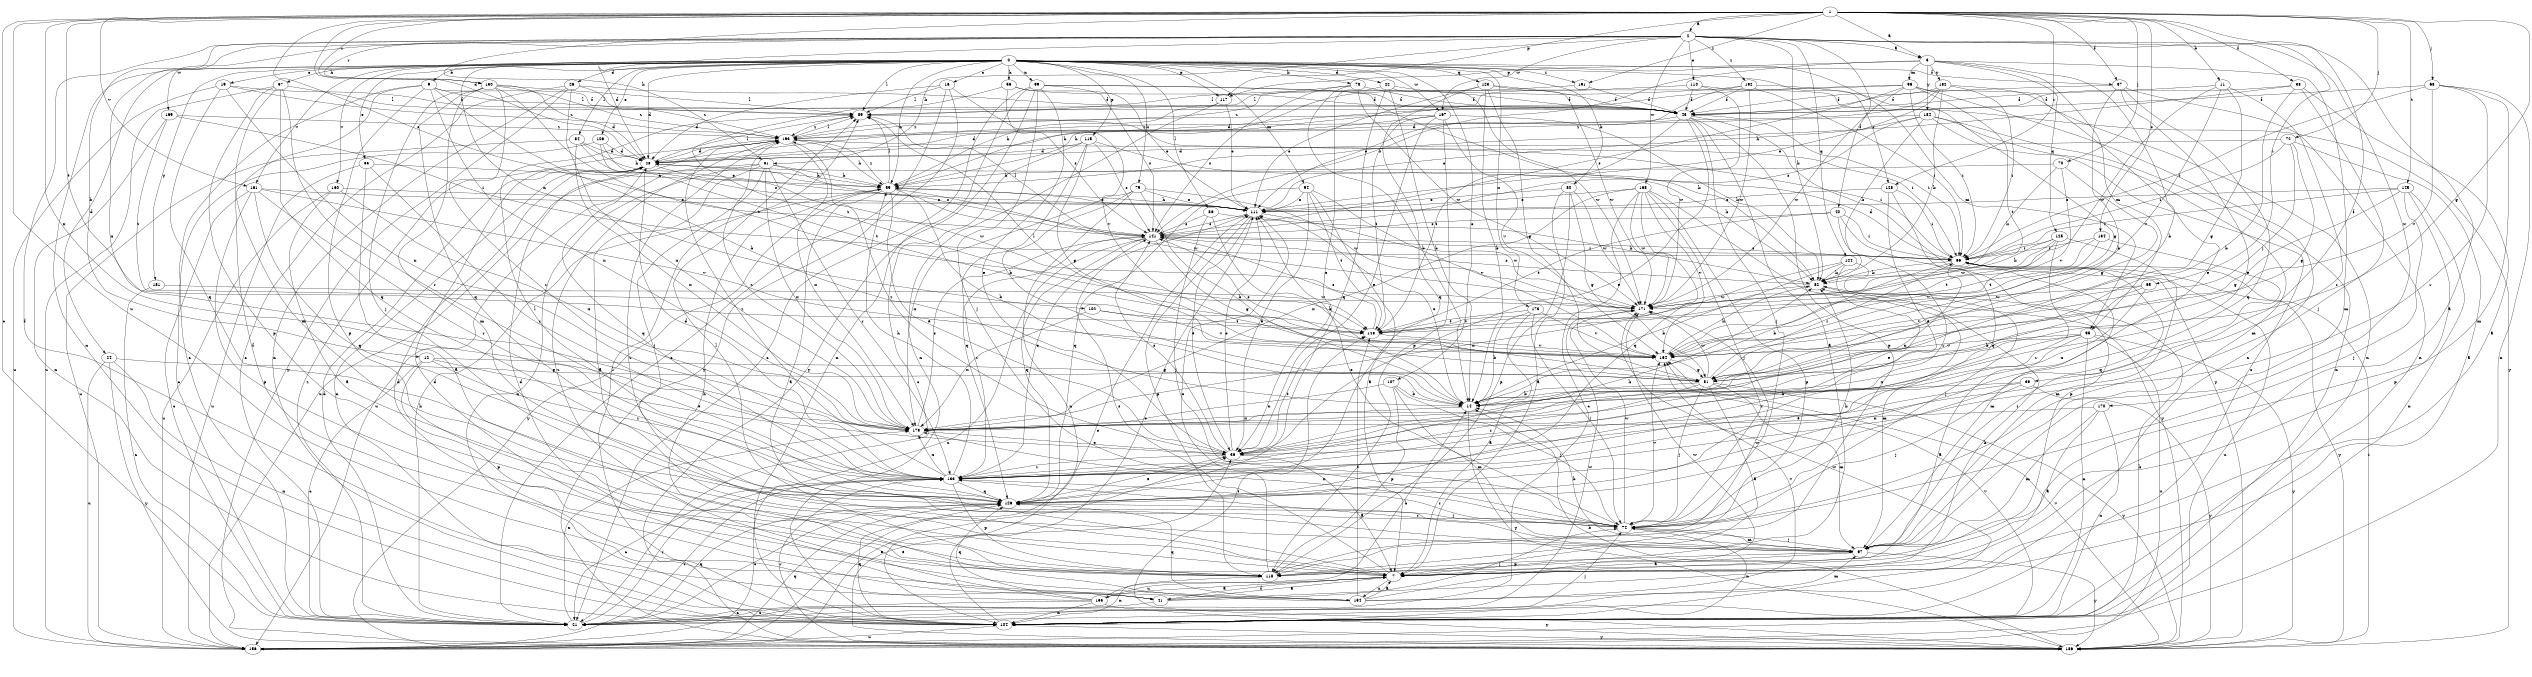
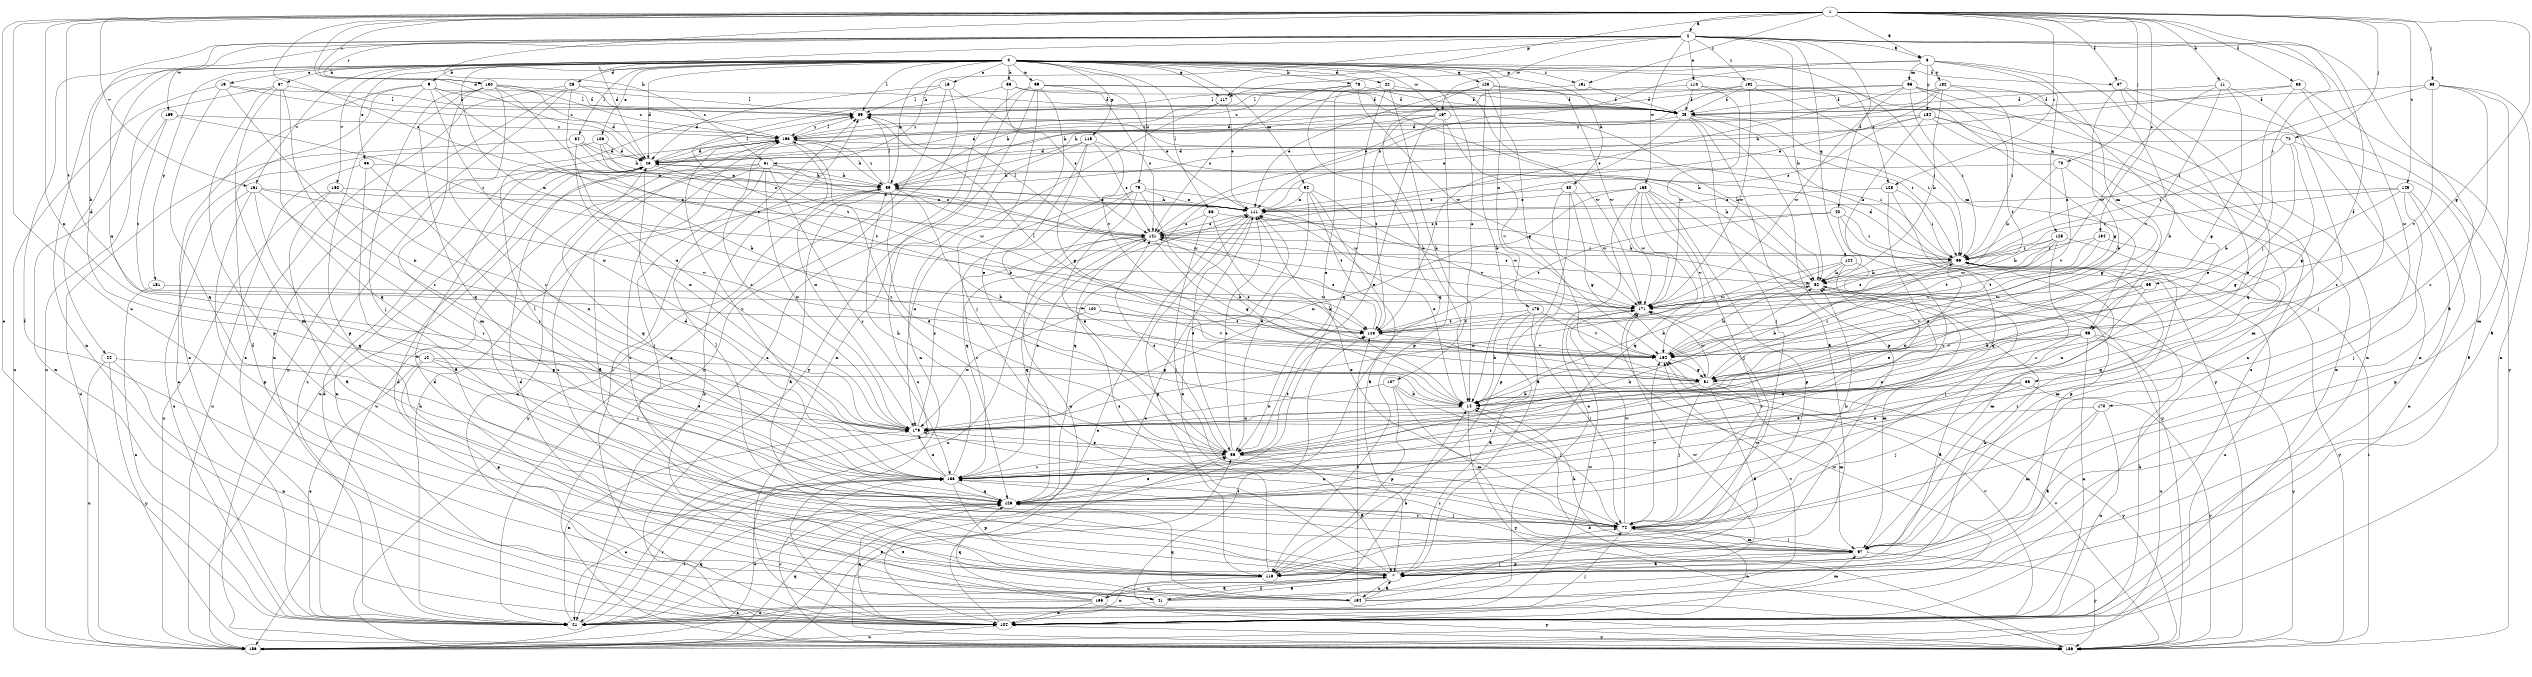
edge "37" -> "43": removed, label "f"
edge "66" -> "141": now "66" -> "171"
edge "43" -> "36": now "79" -> "36"
edge "3" -> "97": removed, label "m"
